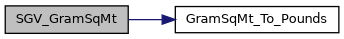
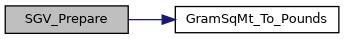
node "SGV_GramSqMt": label "SGV_GramSqMt" -> "SGV_Prepare"
